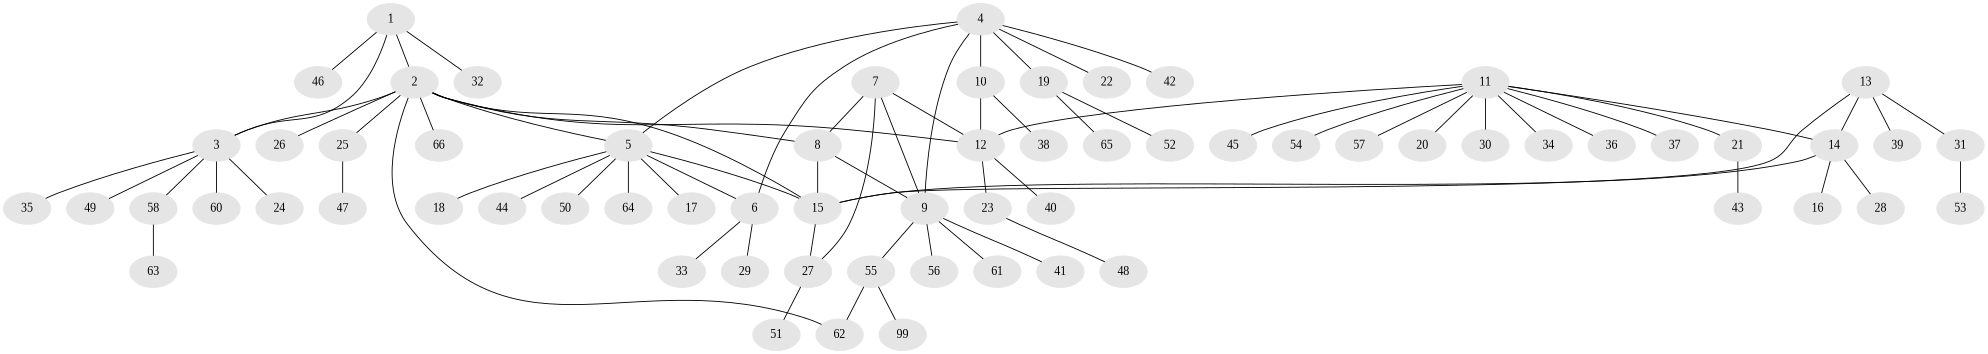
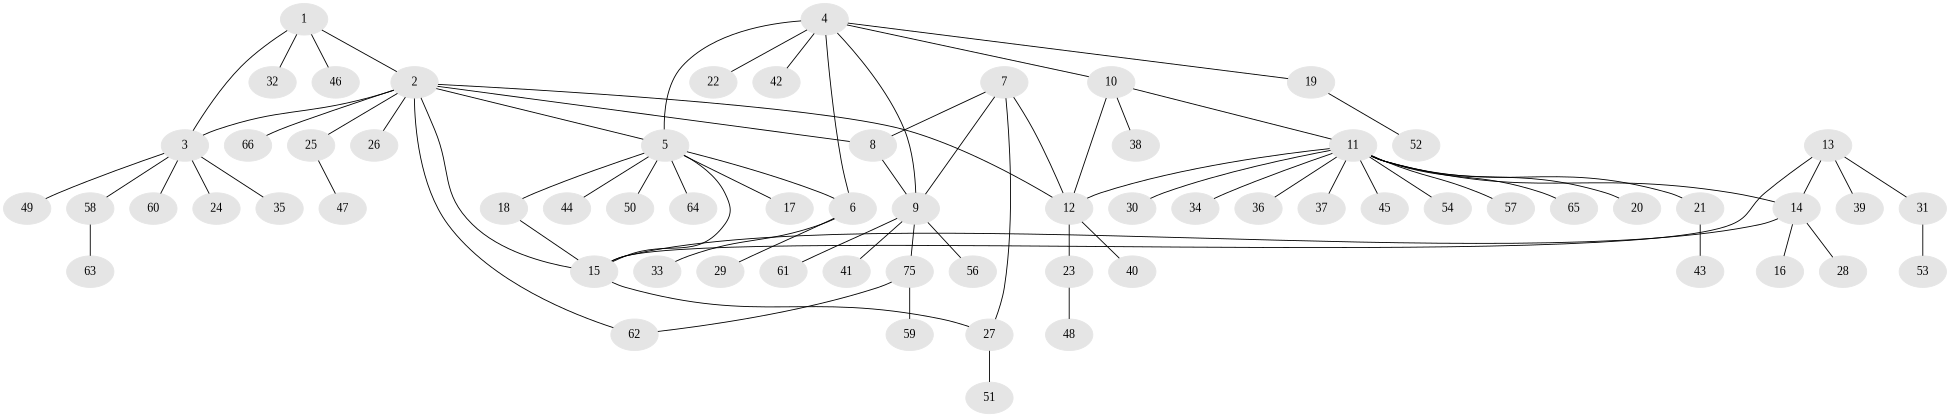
edge "19" -- "65": now "11" -- "65"
edge "10" -- "11": added
edge "8" -- "15": now "18" -- "15"
node "55": label "55" -> "75"
node "99": label "99" -> "59"
